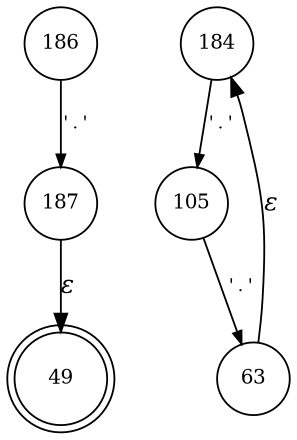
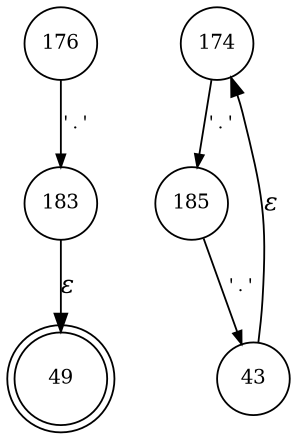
node "186": label "186" -> "176"
node "184": label "184" -> "174"
node "187": label "187" -> "183"
node "105": label "105" -> "185"
node "63": label "63" -> "43"
